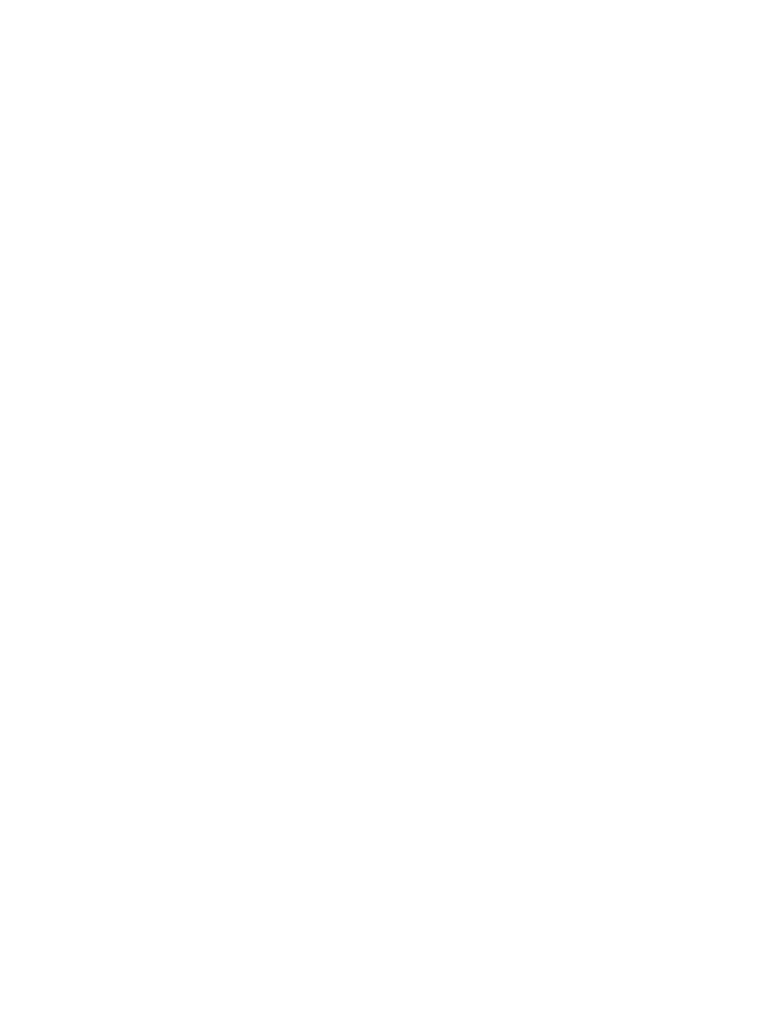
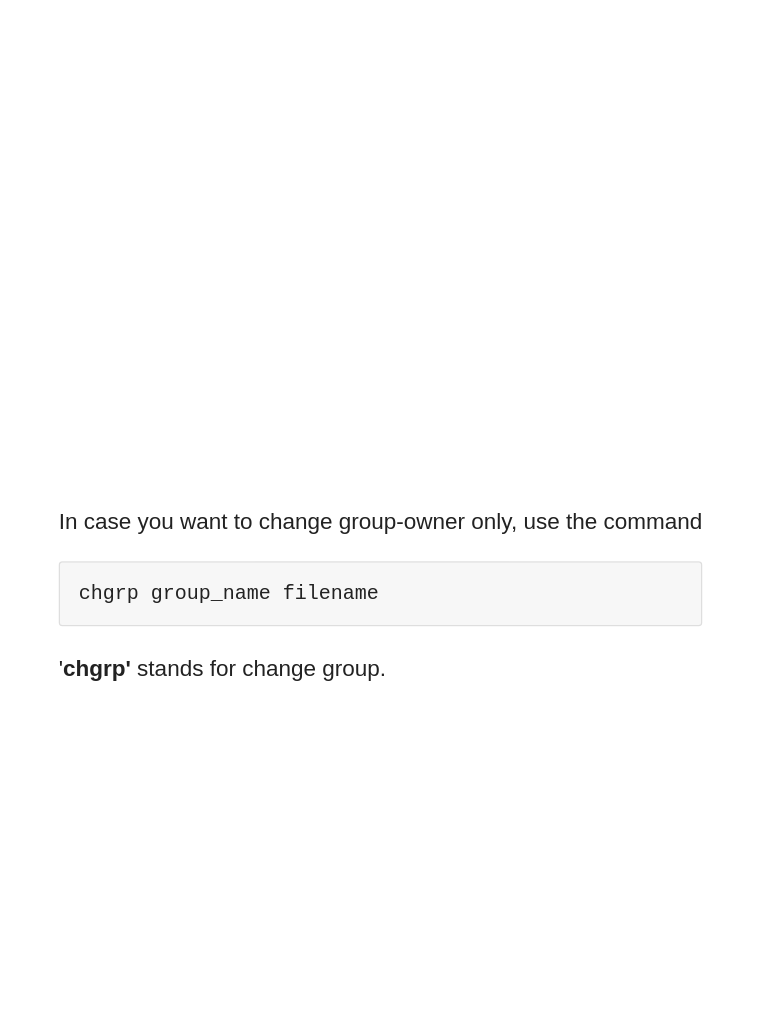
node "In case you want to change group-owner only, use the command chgrp group_name filename'chgrp' stands for change group.": added
